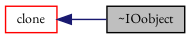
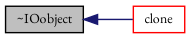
edge "~IOobject" -> "clone": reversed
